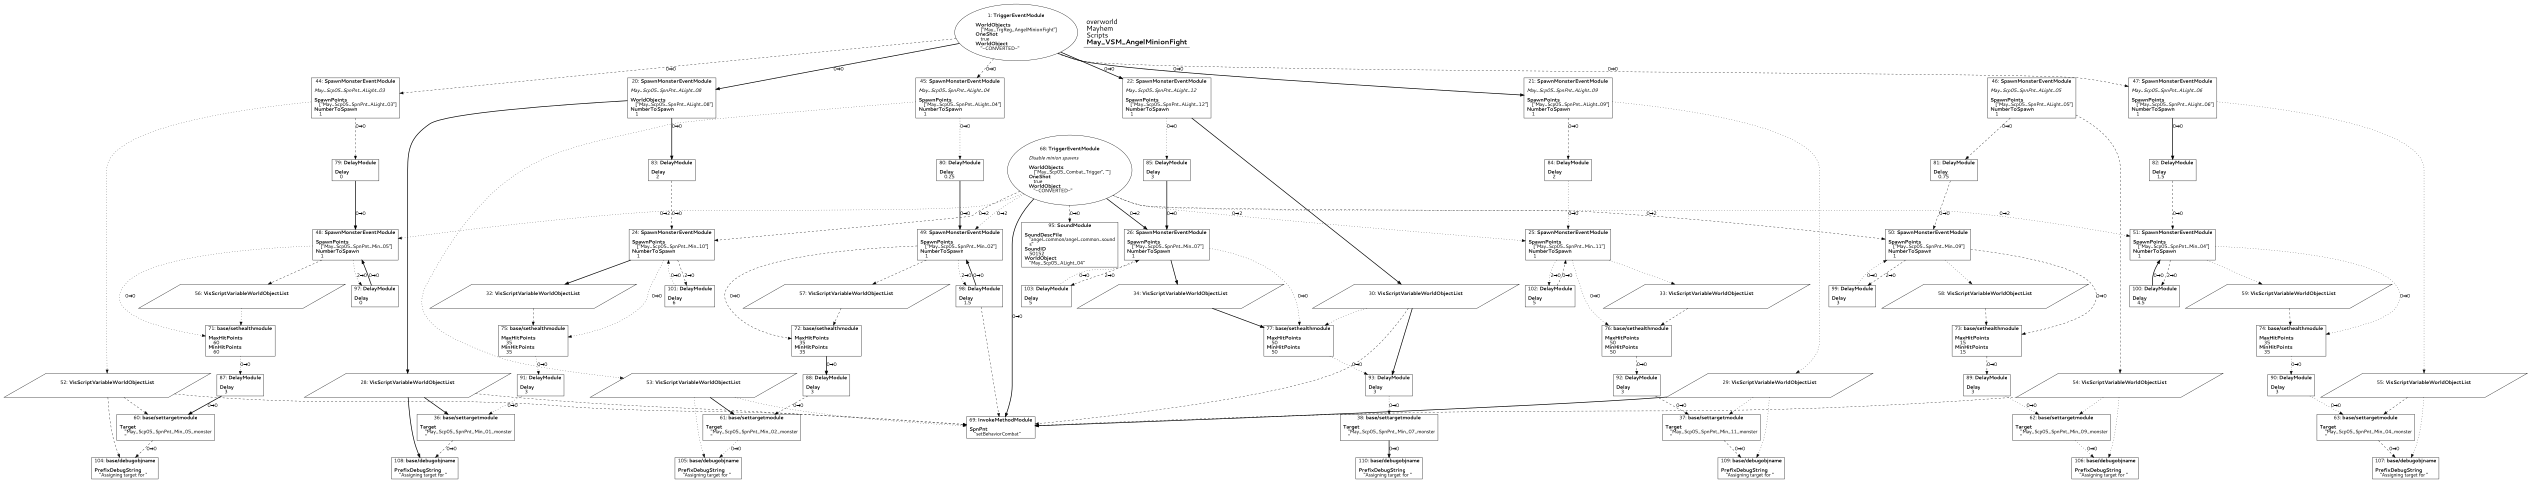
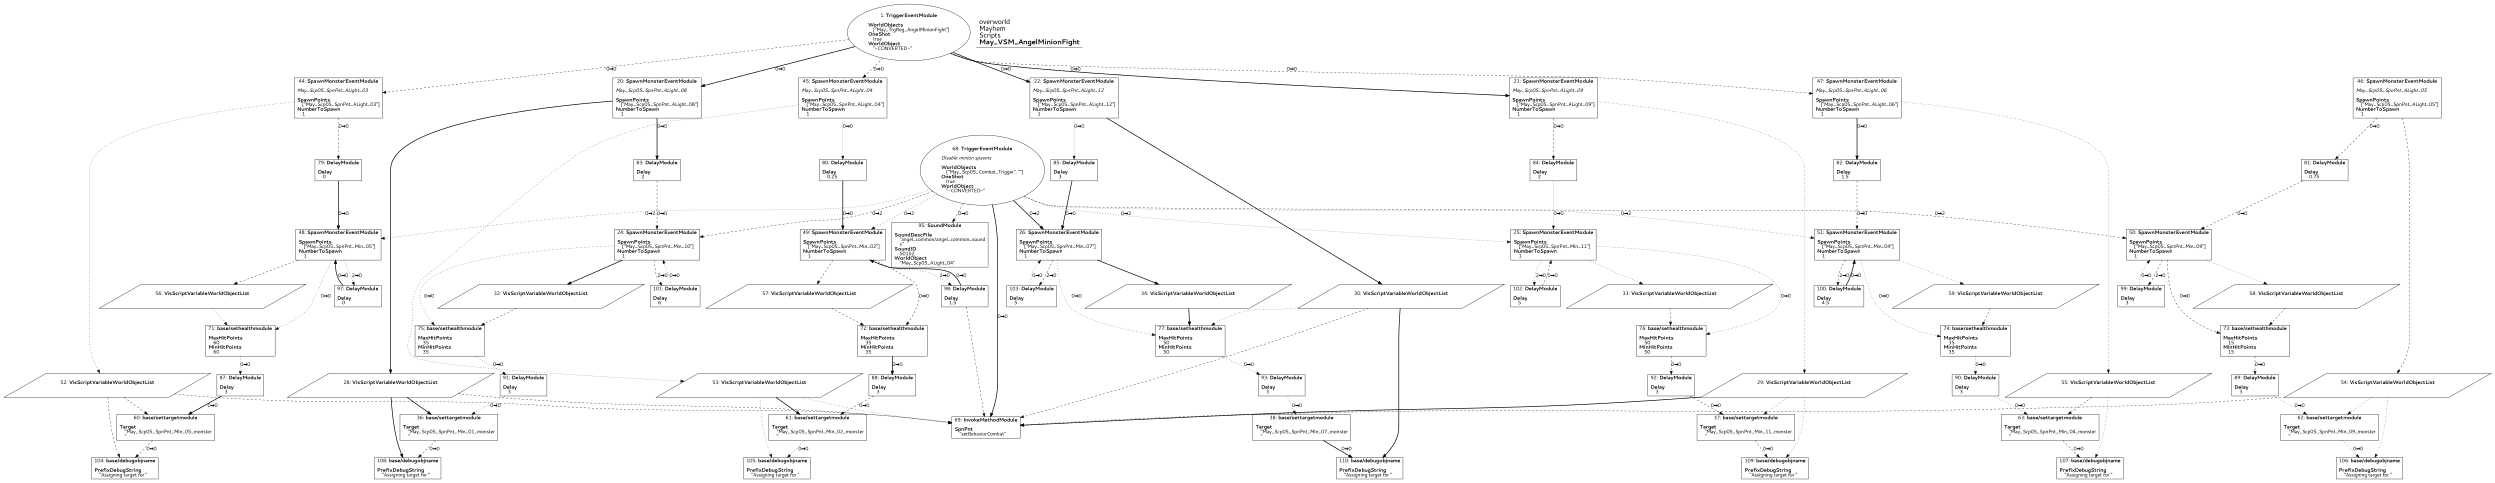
node "20:": text "WorldObjects" -> "SpawnPoints"
edge "30:" -> "93:": now "30:" -> "110:"
